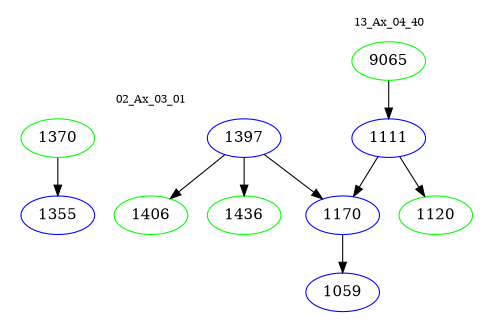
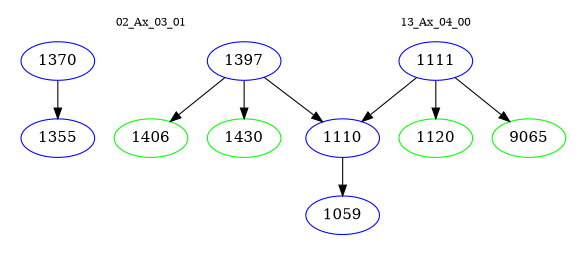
cluster "13_Ax_04_40": label "13_Ax_04_40" -> "13_Ax_04_00"
edge "9065" -> "1111": reversed
node "1370": color green -> blue
node "1436": label "1436" -> "1430"
node "1170": label "1170" -> "1110"
